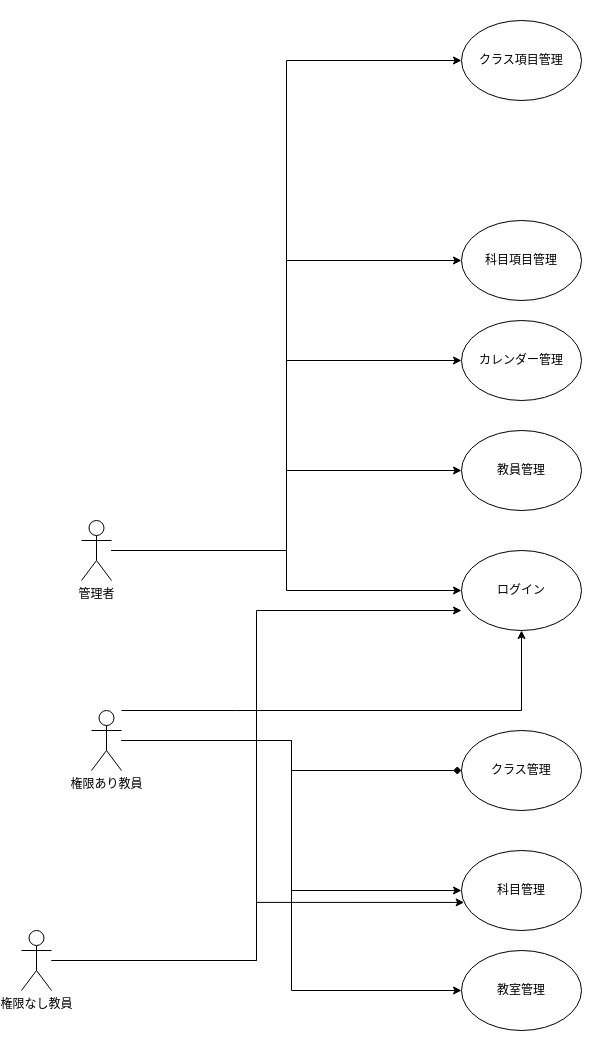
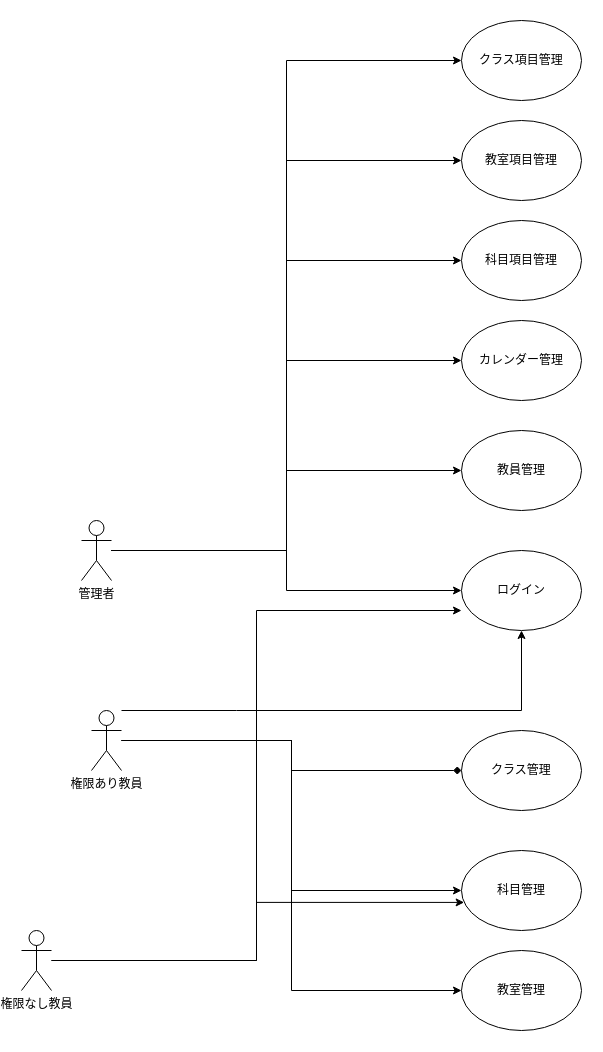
edge "管理者" -> "教室項目管理": added
node "教室項目管理": added
